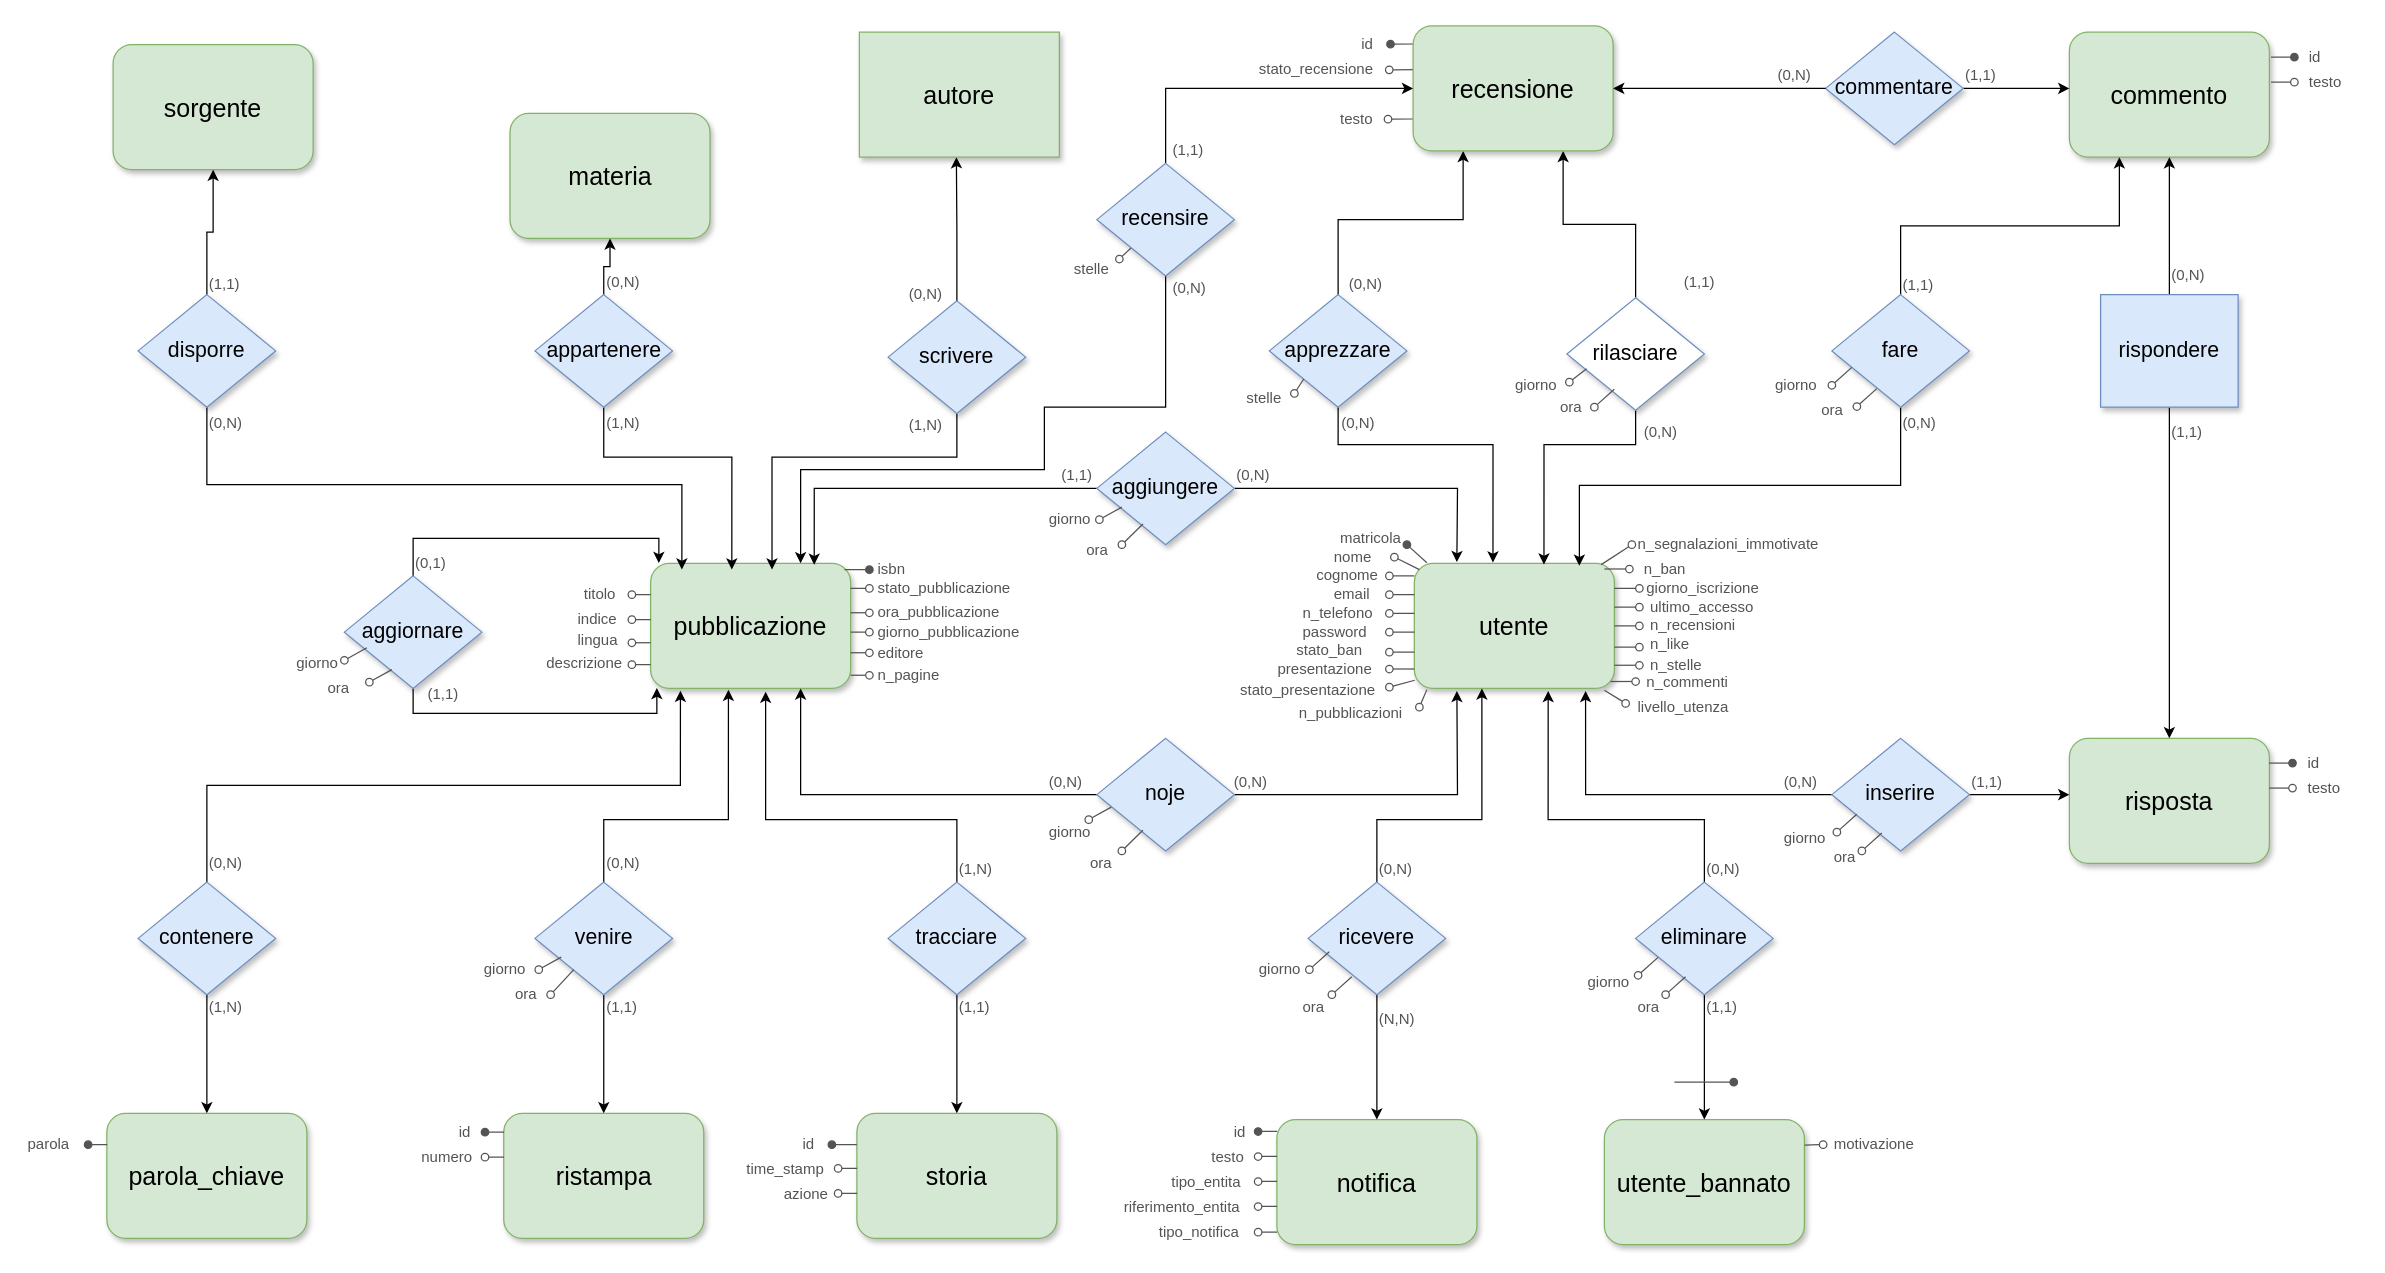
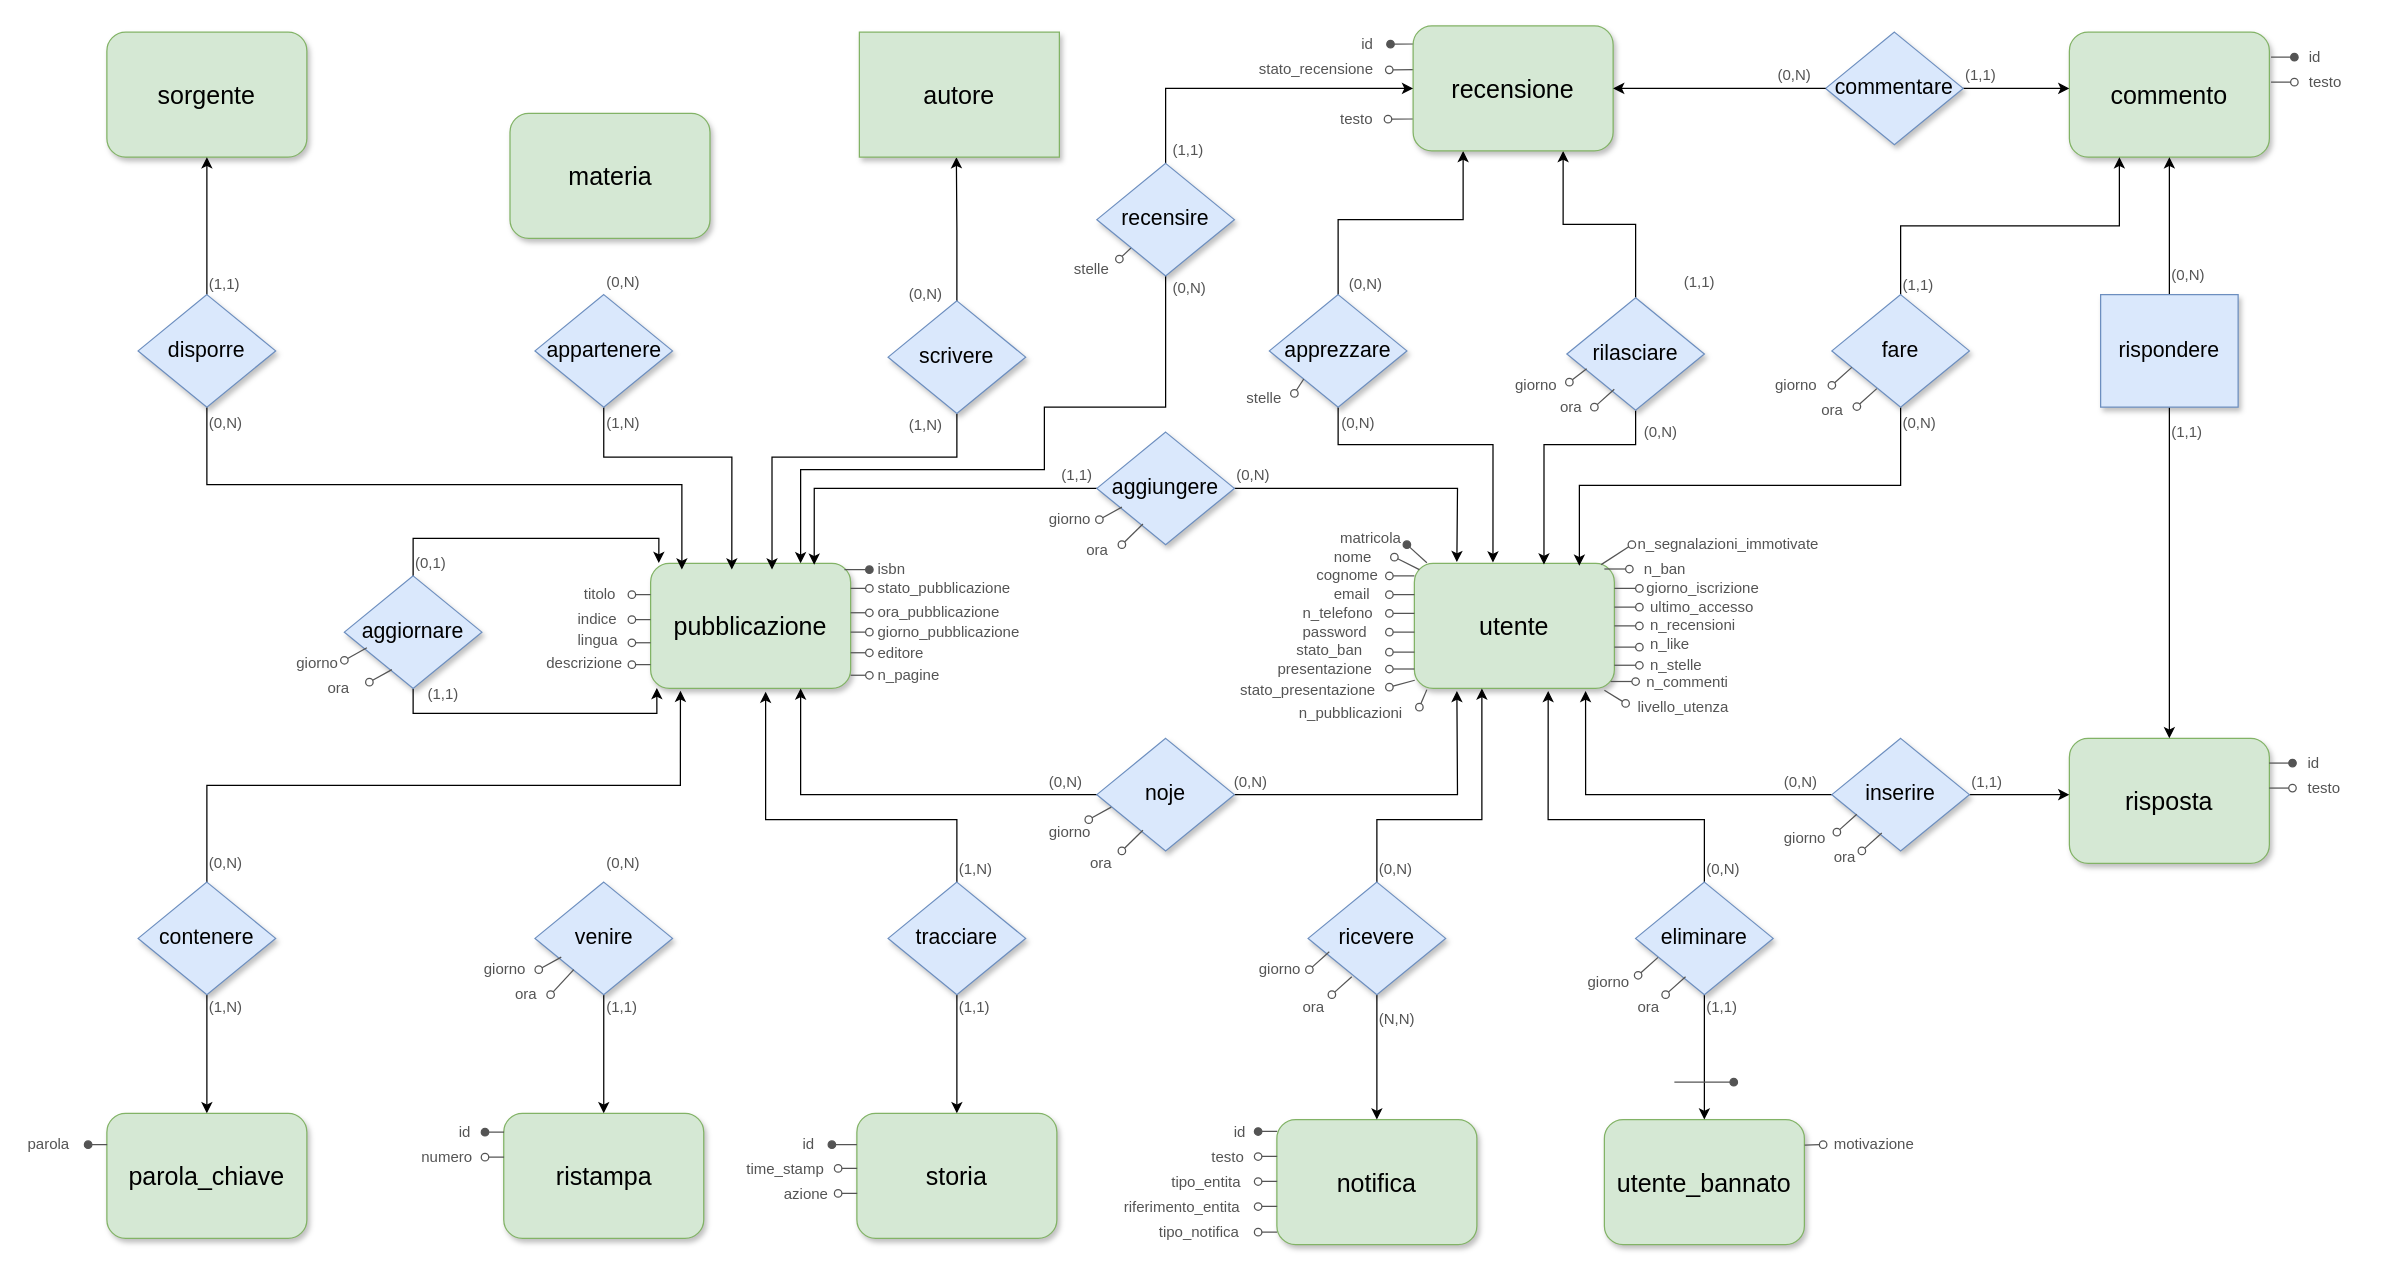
node "sorgente": moved (213, 107) -> (207, 94)
edge "appartenere" -> "materia": removed
node "rilasciare": fillcolor #ffffff -> #dae8fc
edge "venire" -> "pubblicazione": removed
